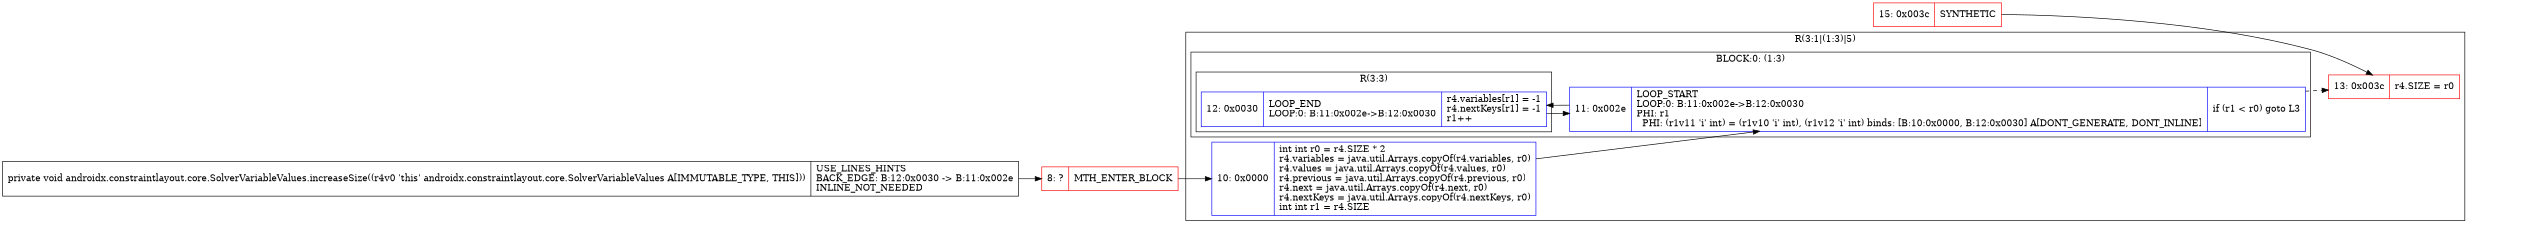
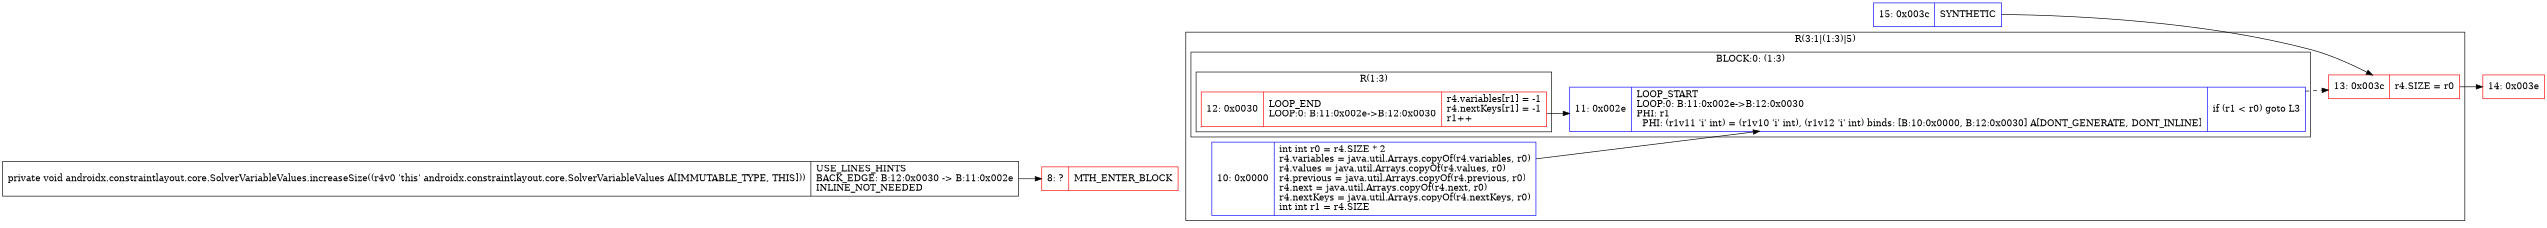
node "15: 0x003c": color red -> blue
cluster "R(3:3)": label "R(3:3)" -> "R(1:3)"
node "14: 0x003e": added
edge "11: 0x002e" -> "12: 0x0030": removed
node "12: 0x0030": color blue -> red
edge "8: ?" -> "10: 0x0000": removed
